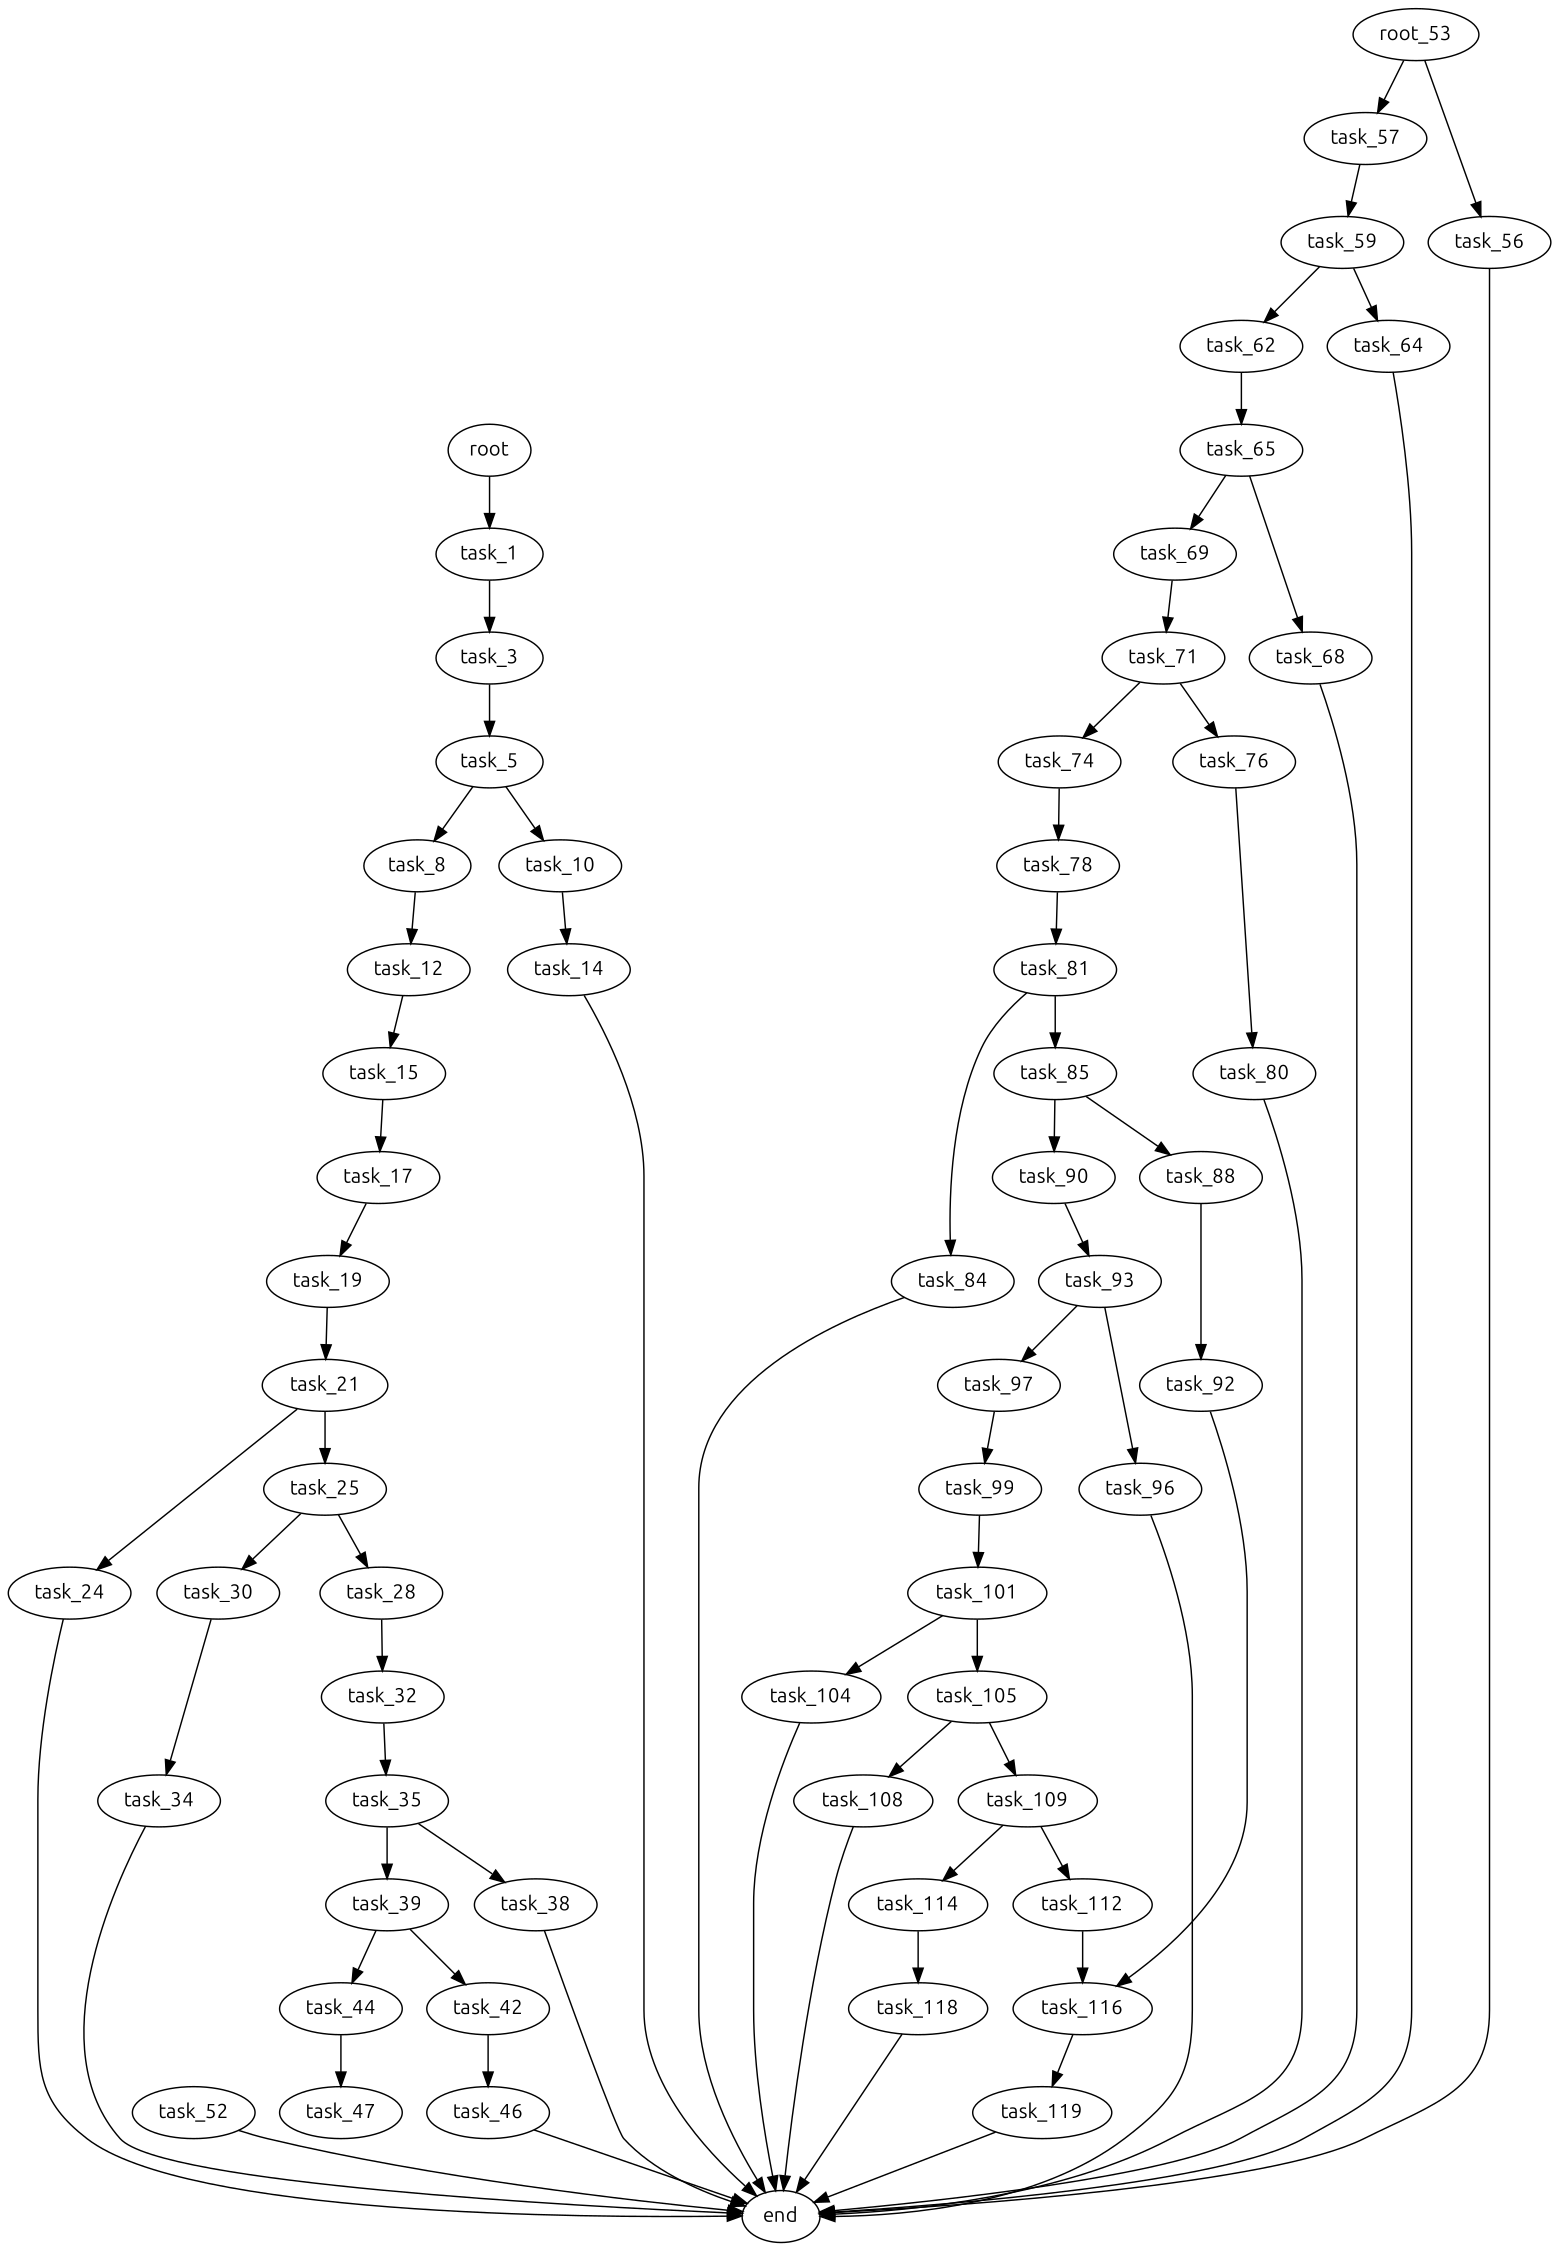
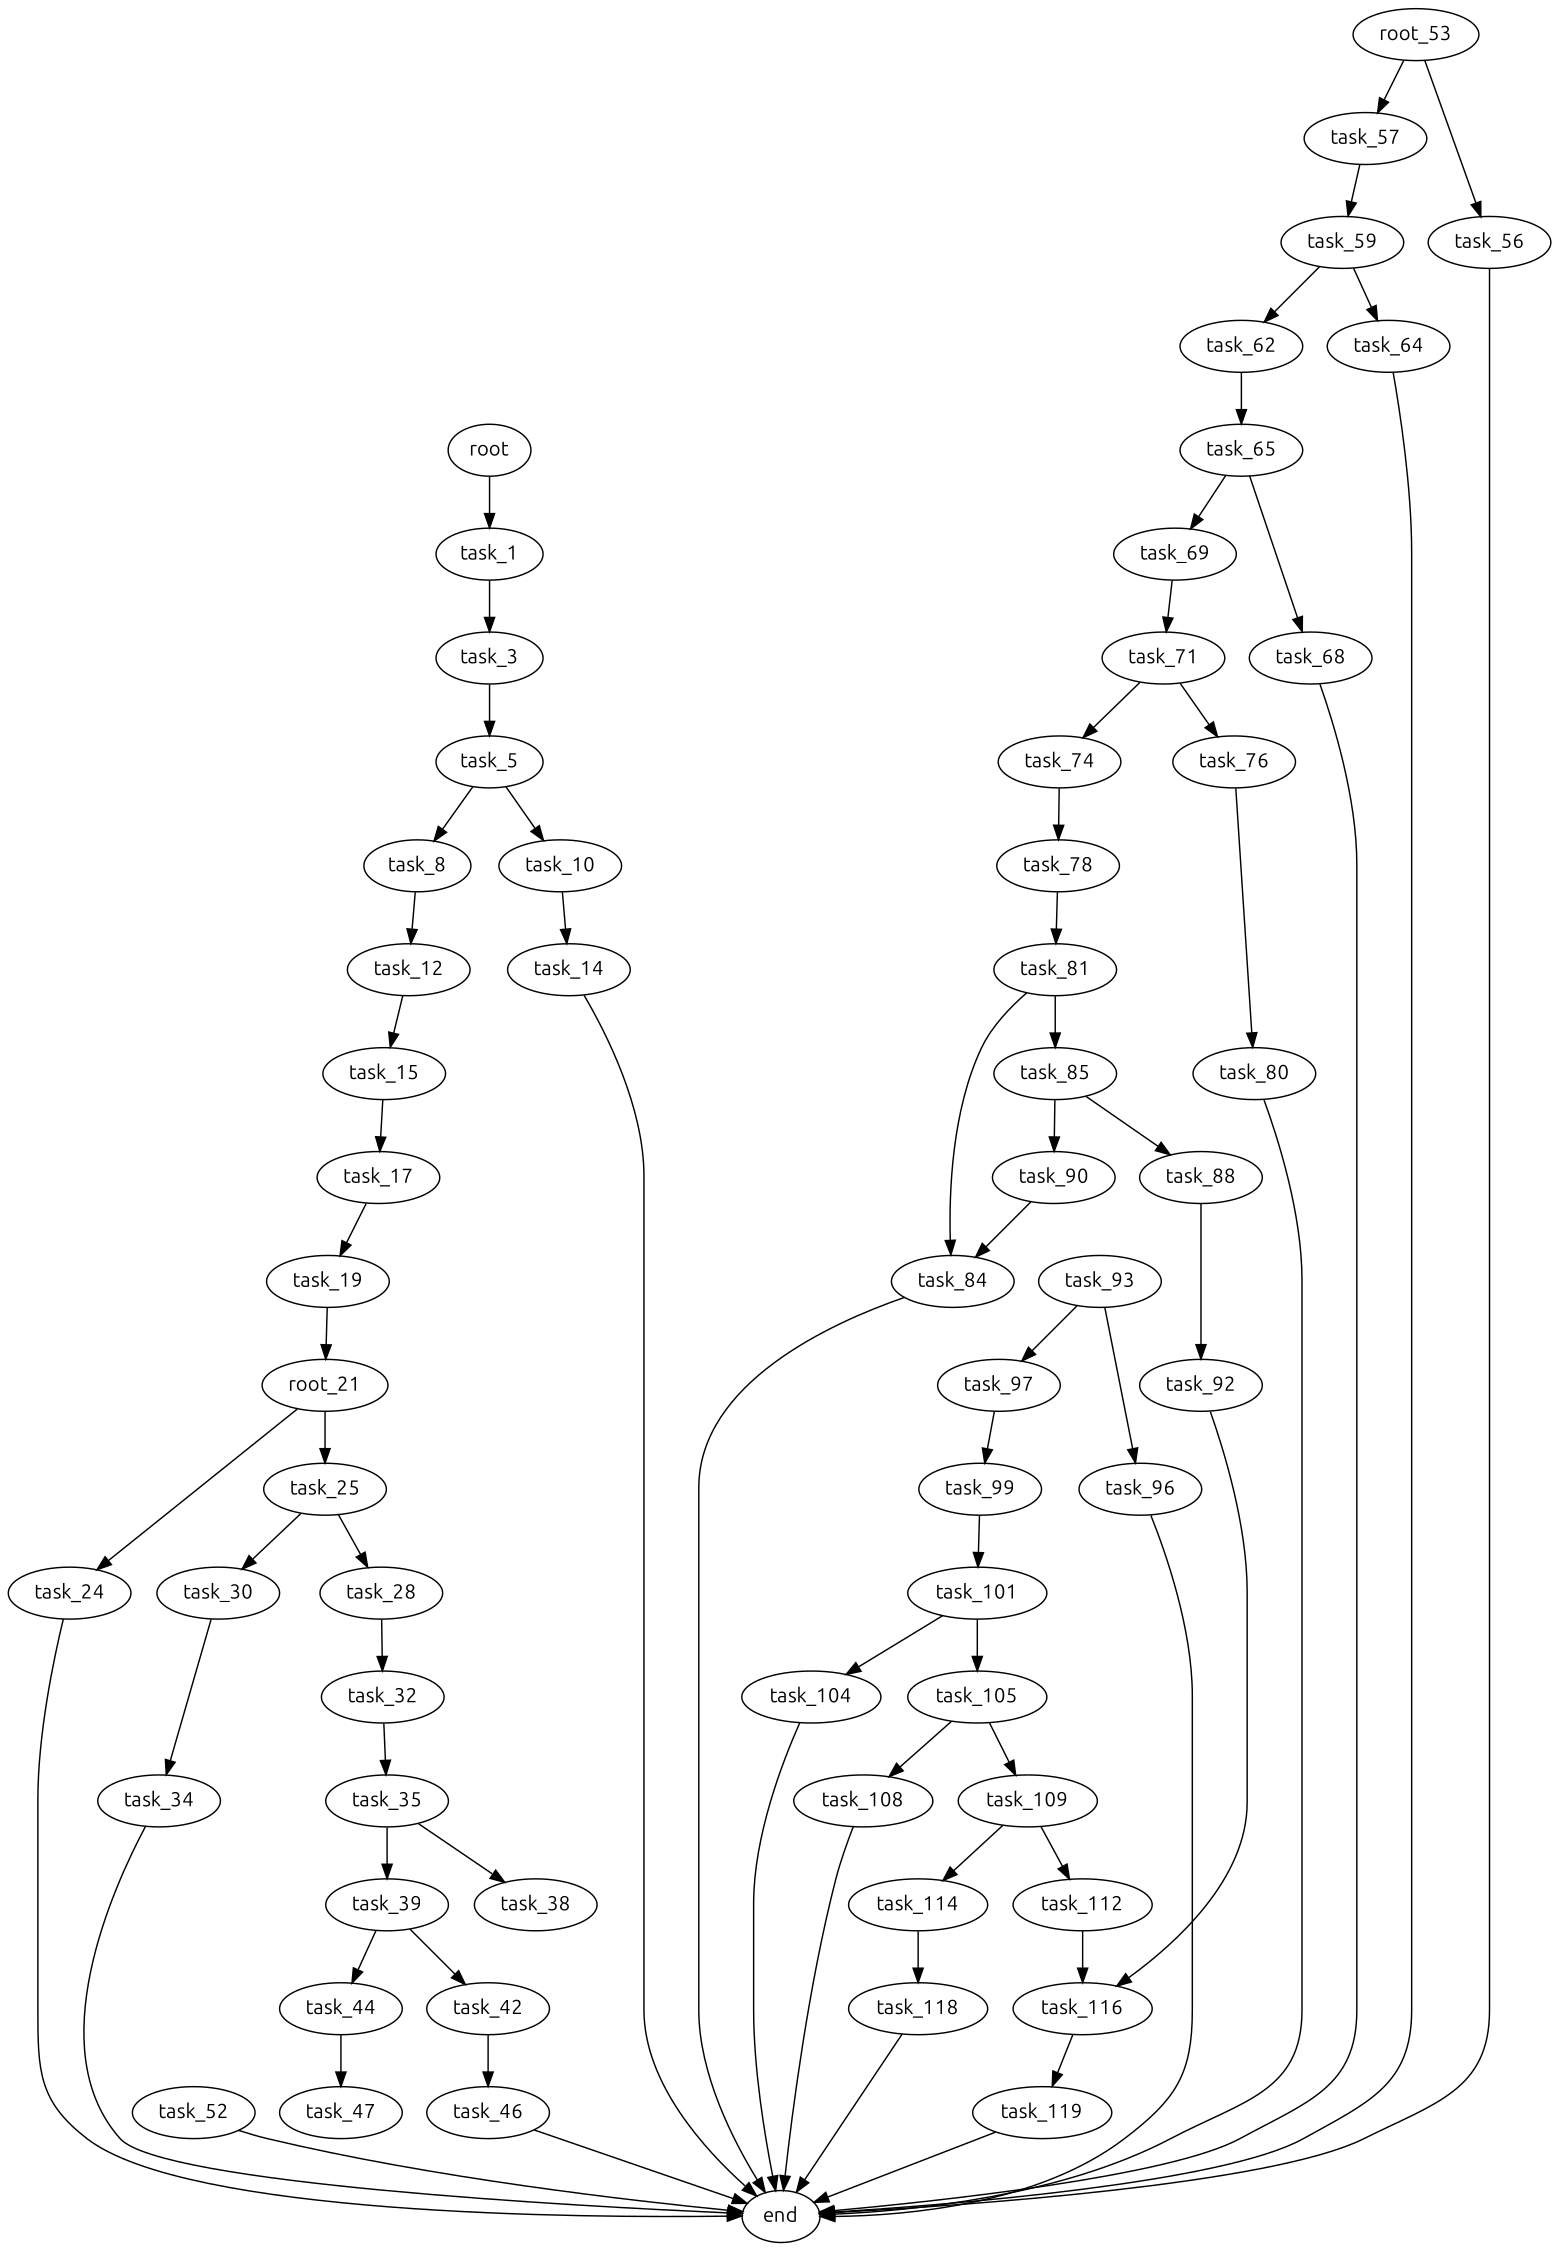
edge "task_90" -> "task_93": now "task_90" -> "task_84"
node "task_21": label "task_21" -> "root_21"
edge "task_38" -> "end": removed
